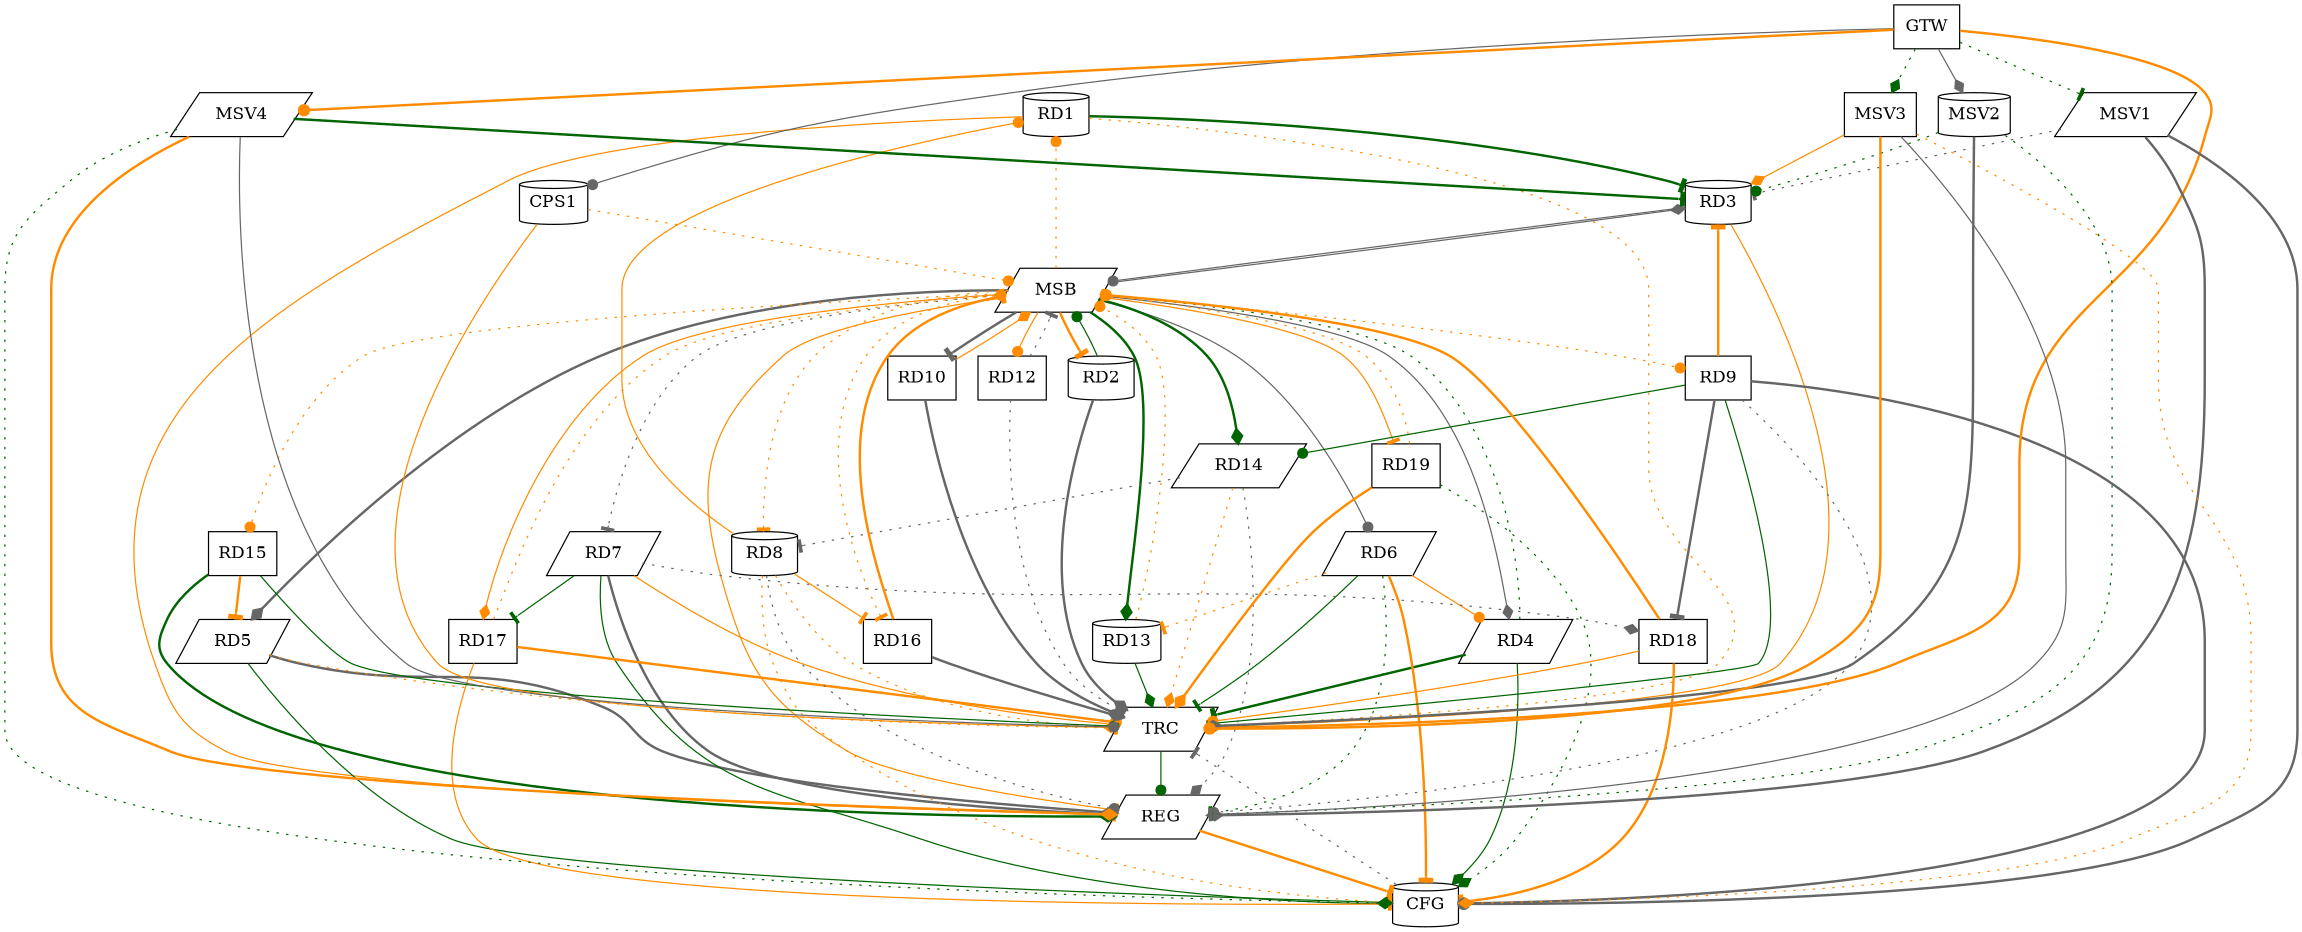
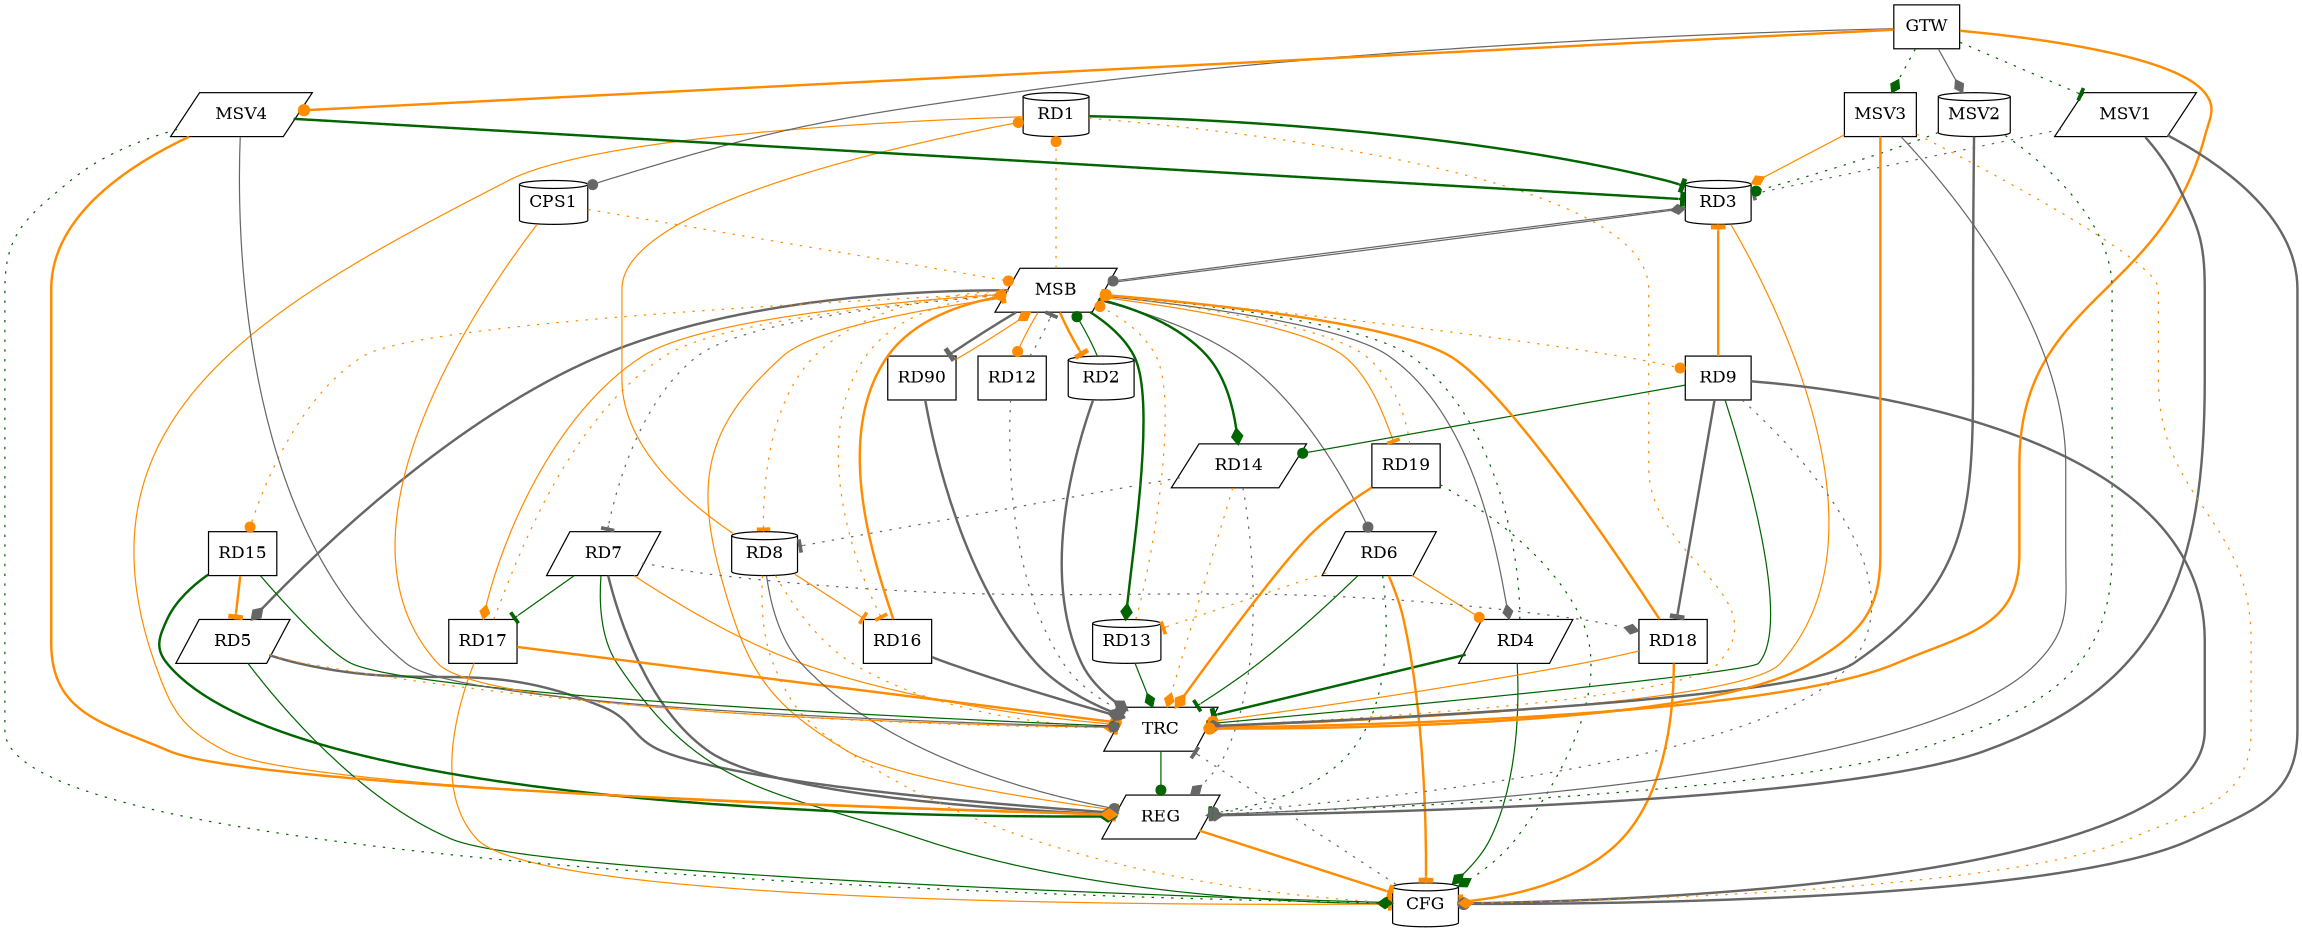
node "RD10": label "RD10" -> "RD90"
edge "RD8" -> "REG": style dotted -> solid
